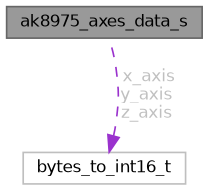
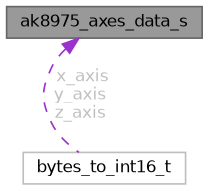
edge "ak8975_axes_data_s" -> "bytes_to_int16_t": reversed
